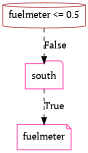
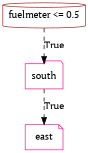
edge "fuelmeter <= 0.5" -> "south": label "False" -> "True"
node "fuelmeter": label "fuelmeter" -> "east"
